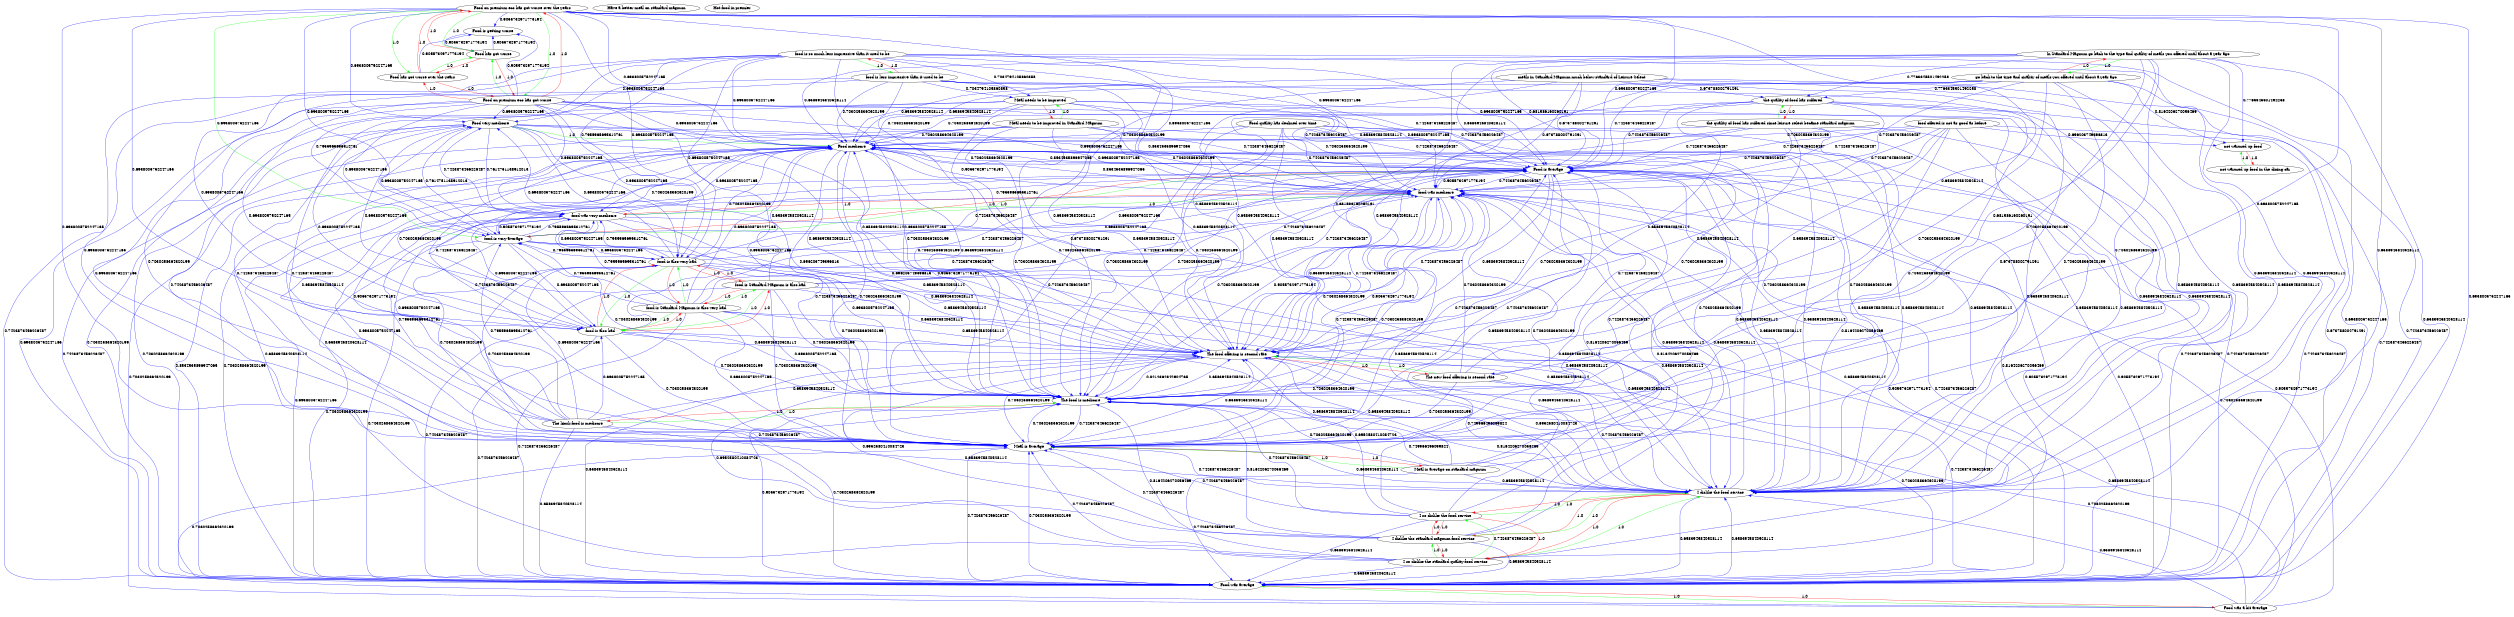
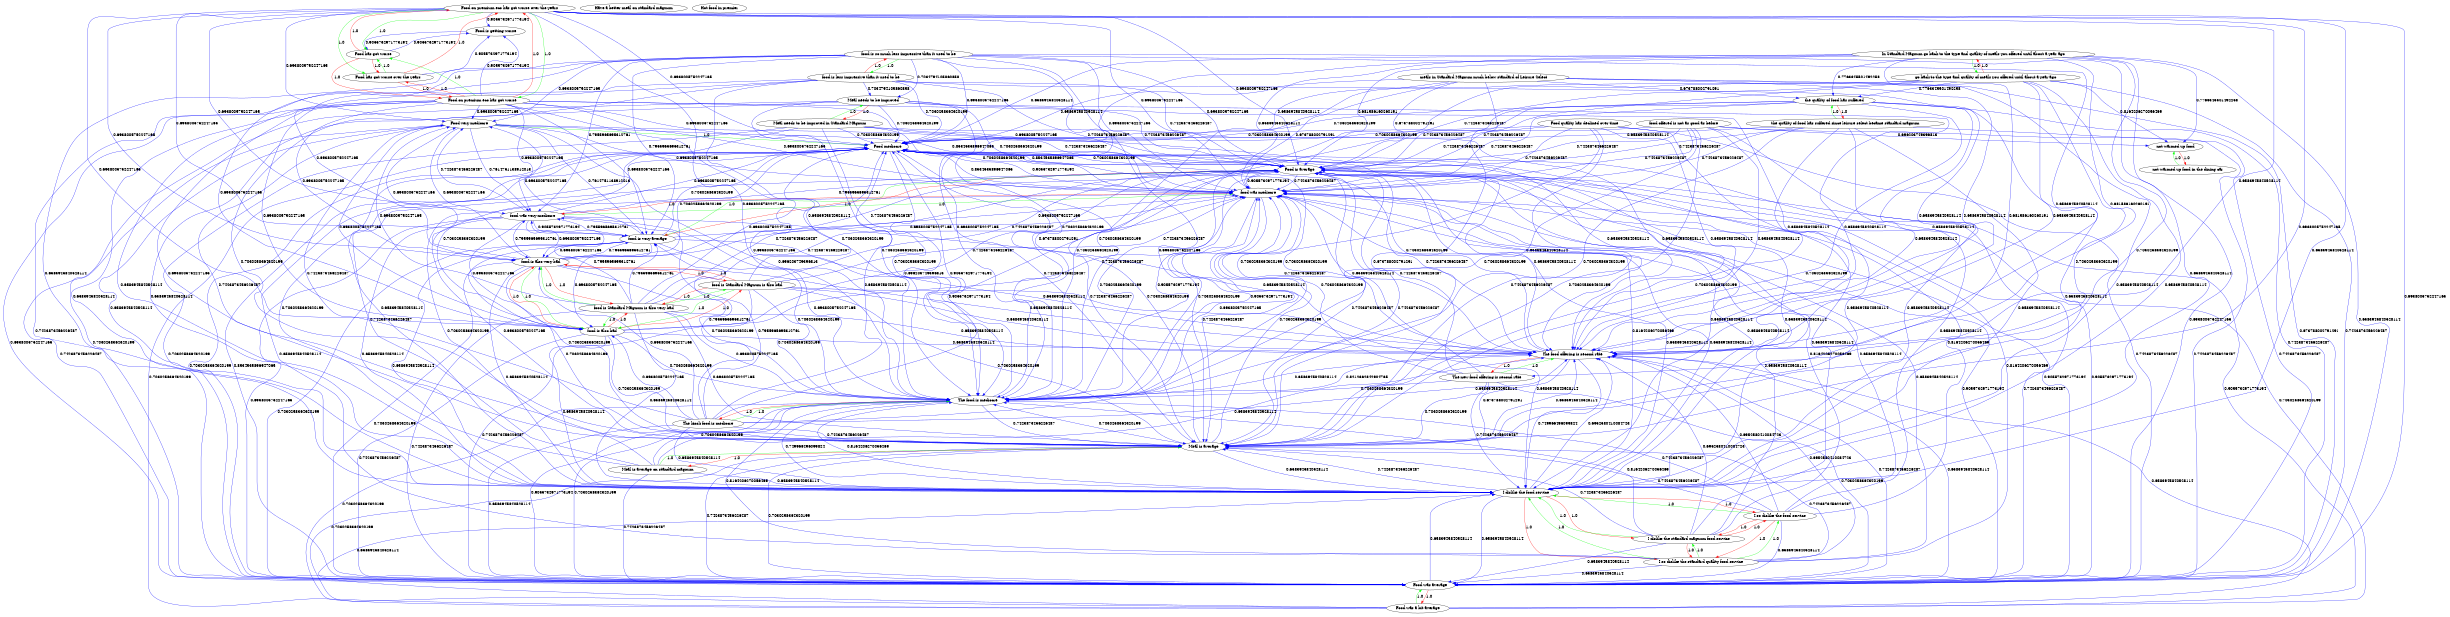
edge "Food on premium eco has got worse over the years" -> "food is very average": color green -> blue
edge "Meal needs to be improved in Standard Magnum" -> "Meal is average": removed, label "0.7423873456226487"
edge "The food offering is second rate" -> "Meal is average": label "0.7030258364320199" -> "0.673788002791291"
edge "I so dislike the standard quality food service" -> "I so dislike the food service": label "0.7423873456226487" -> "1.0"
